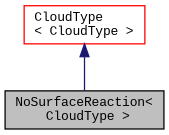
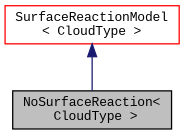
node "CloudType < CloudType >": label "CloudType < CloudType >" -> "SurfaceReactionModel < CloudType >"
